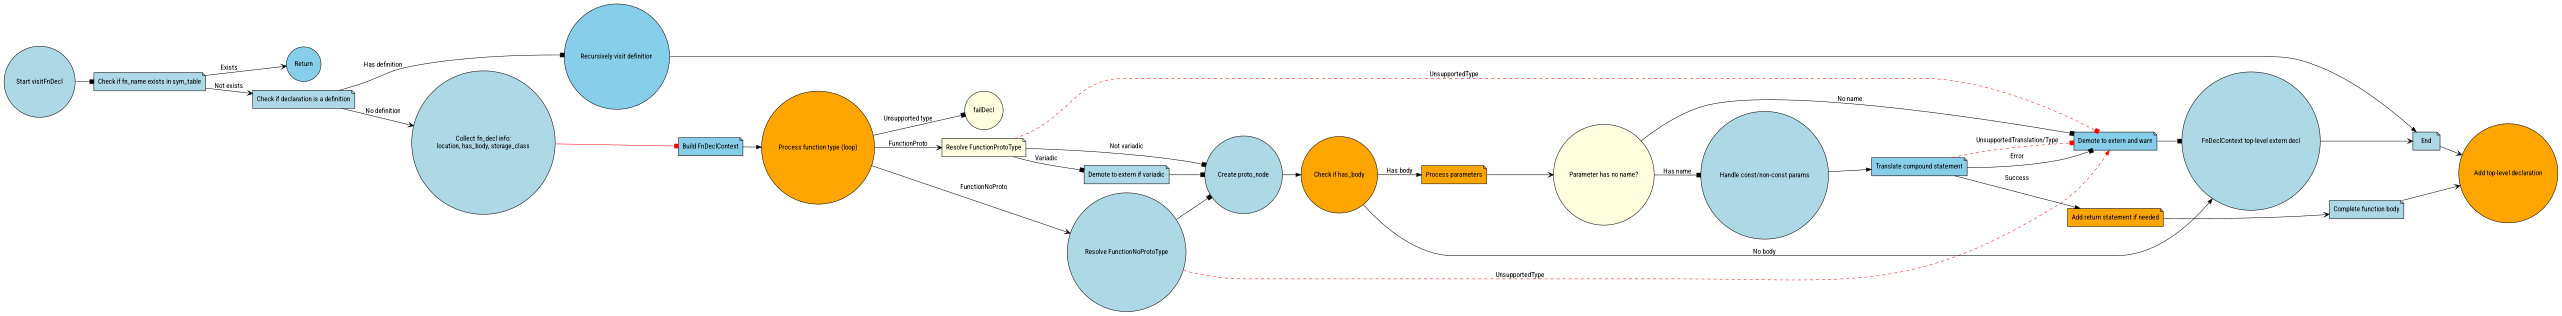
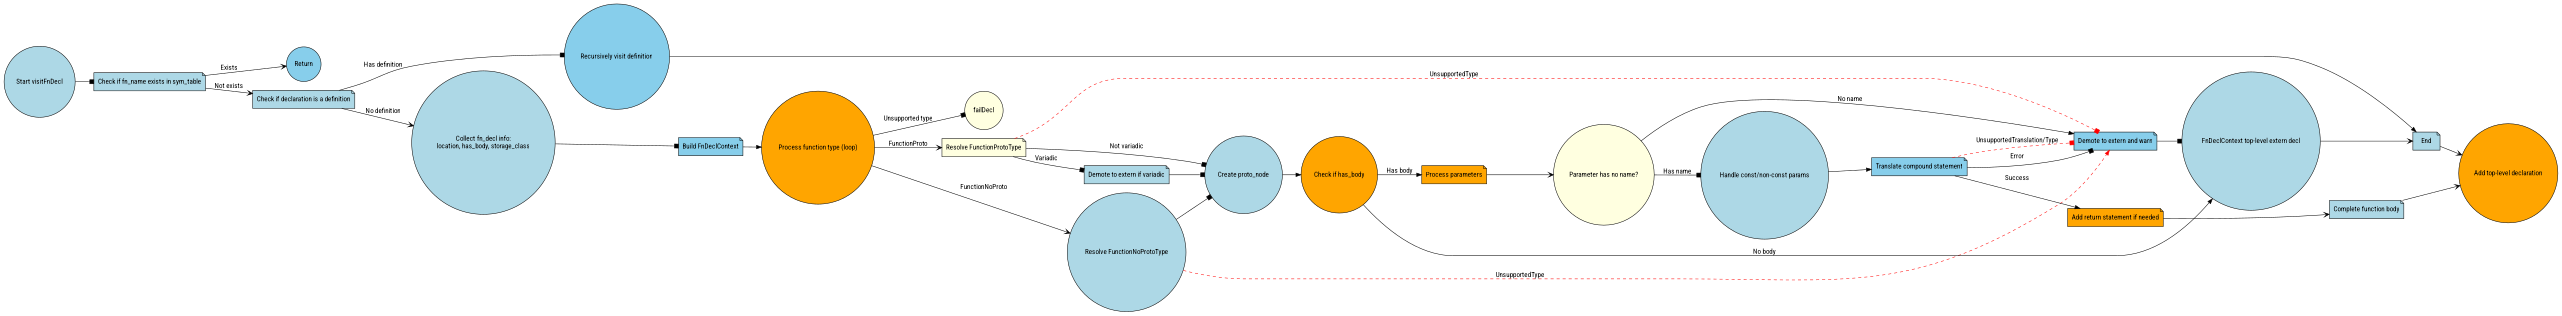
edge "Parameter has no name?" -> "Demote to extern and warn": arrowhead box -> normal
edge "Collect fn_decl info: location, has_body, storage_class" -> "Build FnDeclContext": color red -> black
